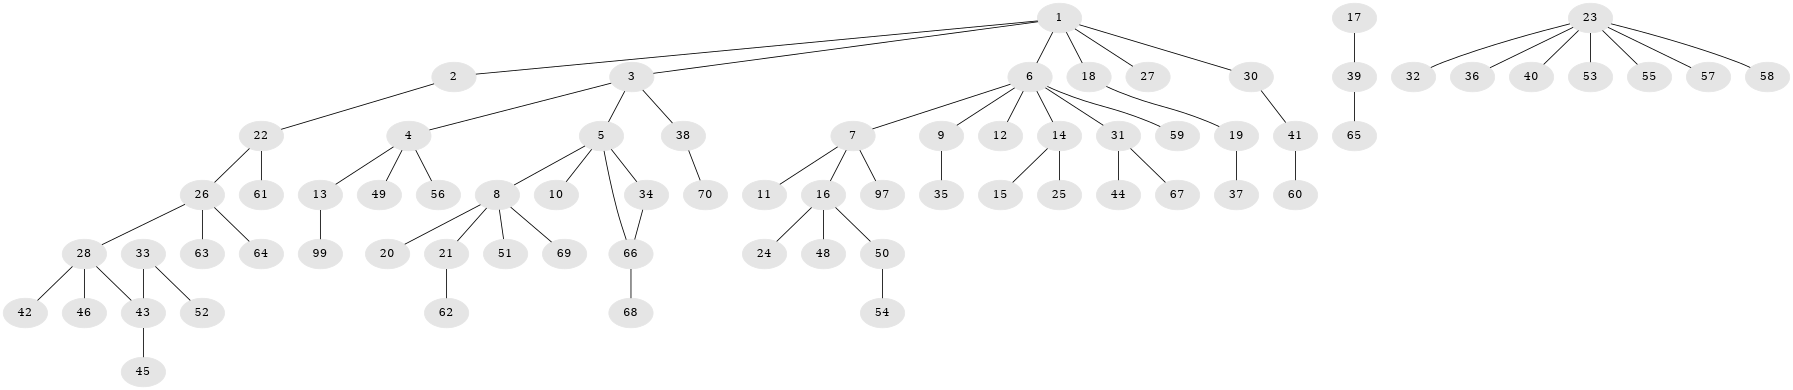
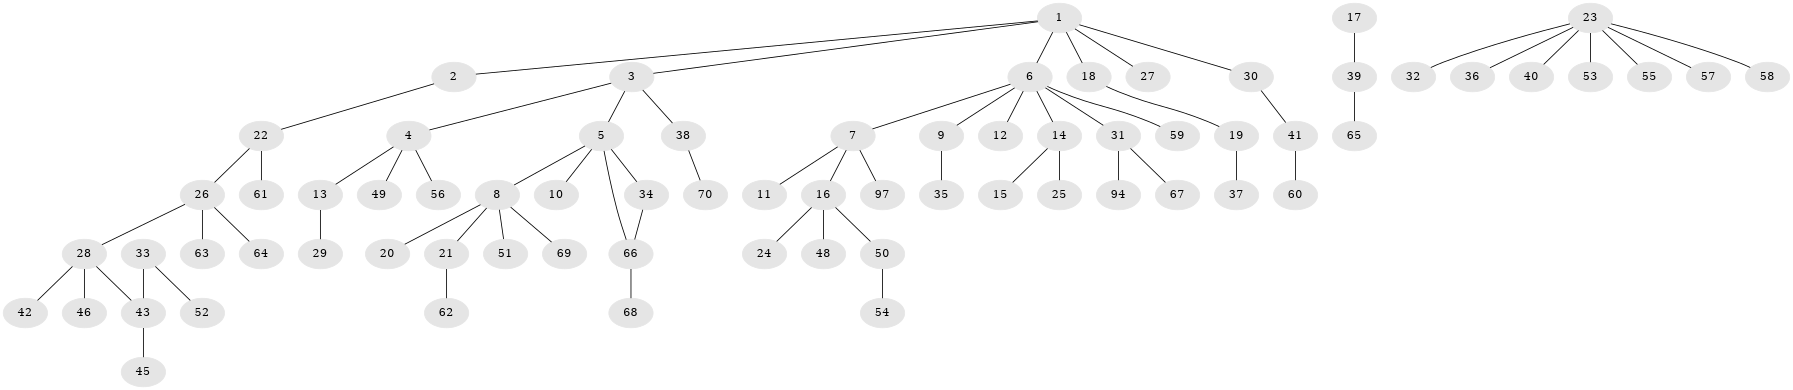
node "44": label "44" -> "94"
node "99": label "99" -> "29"
